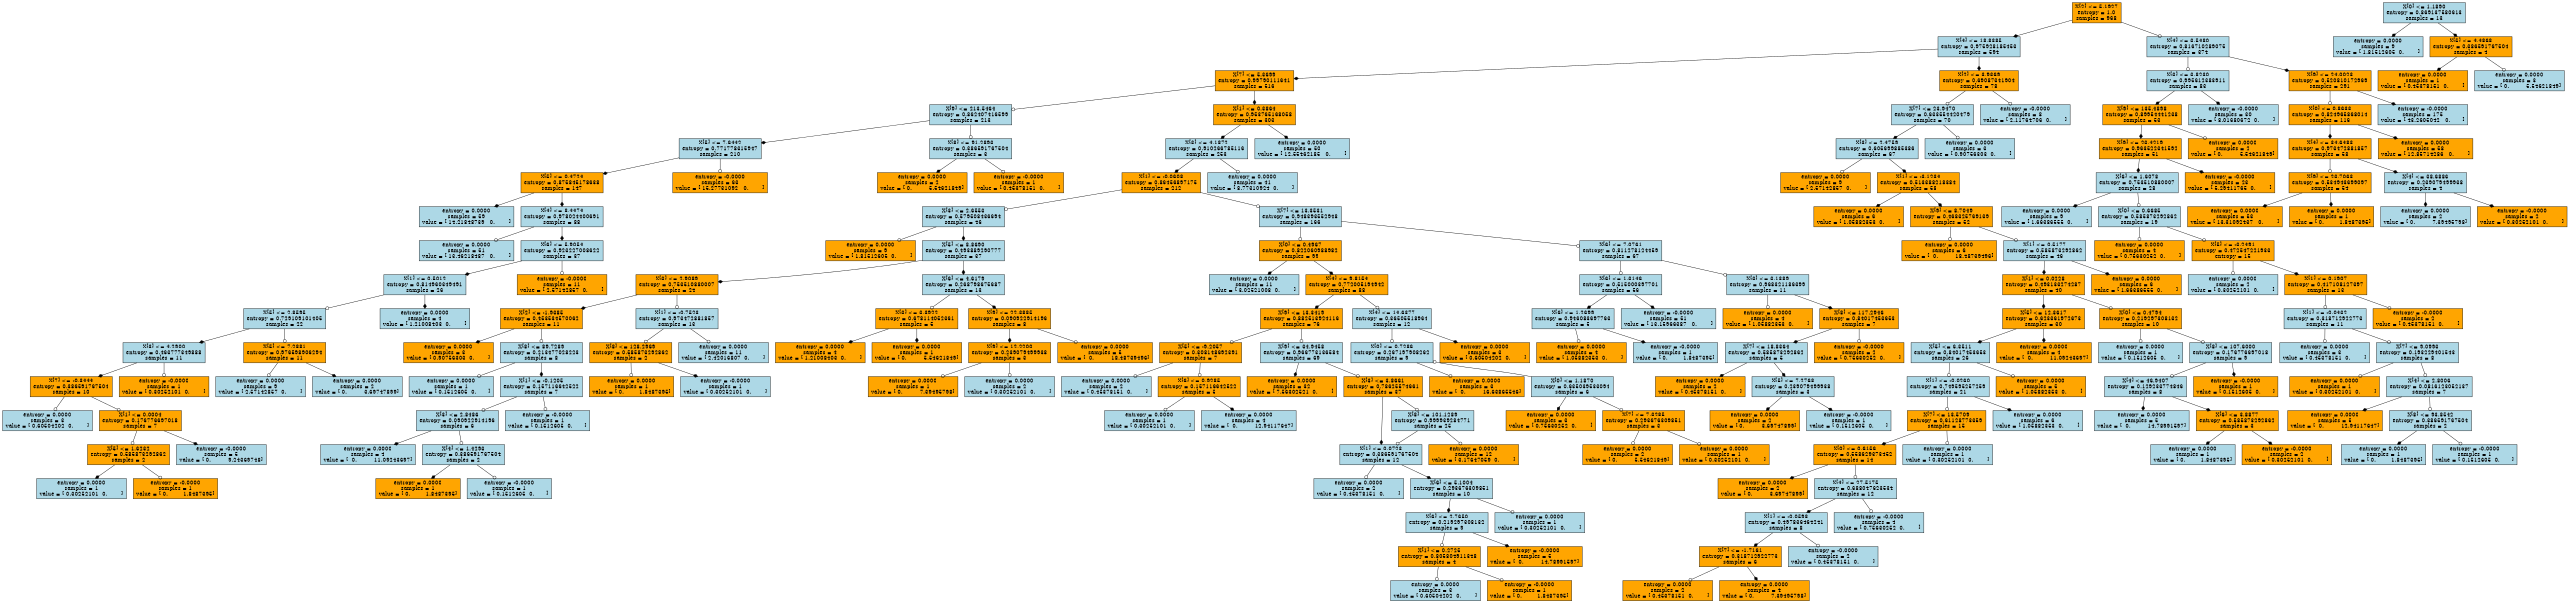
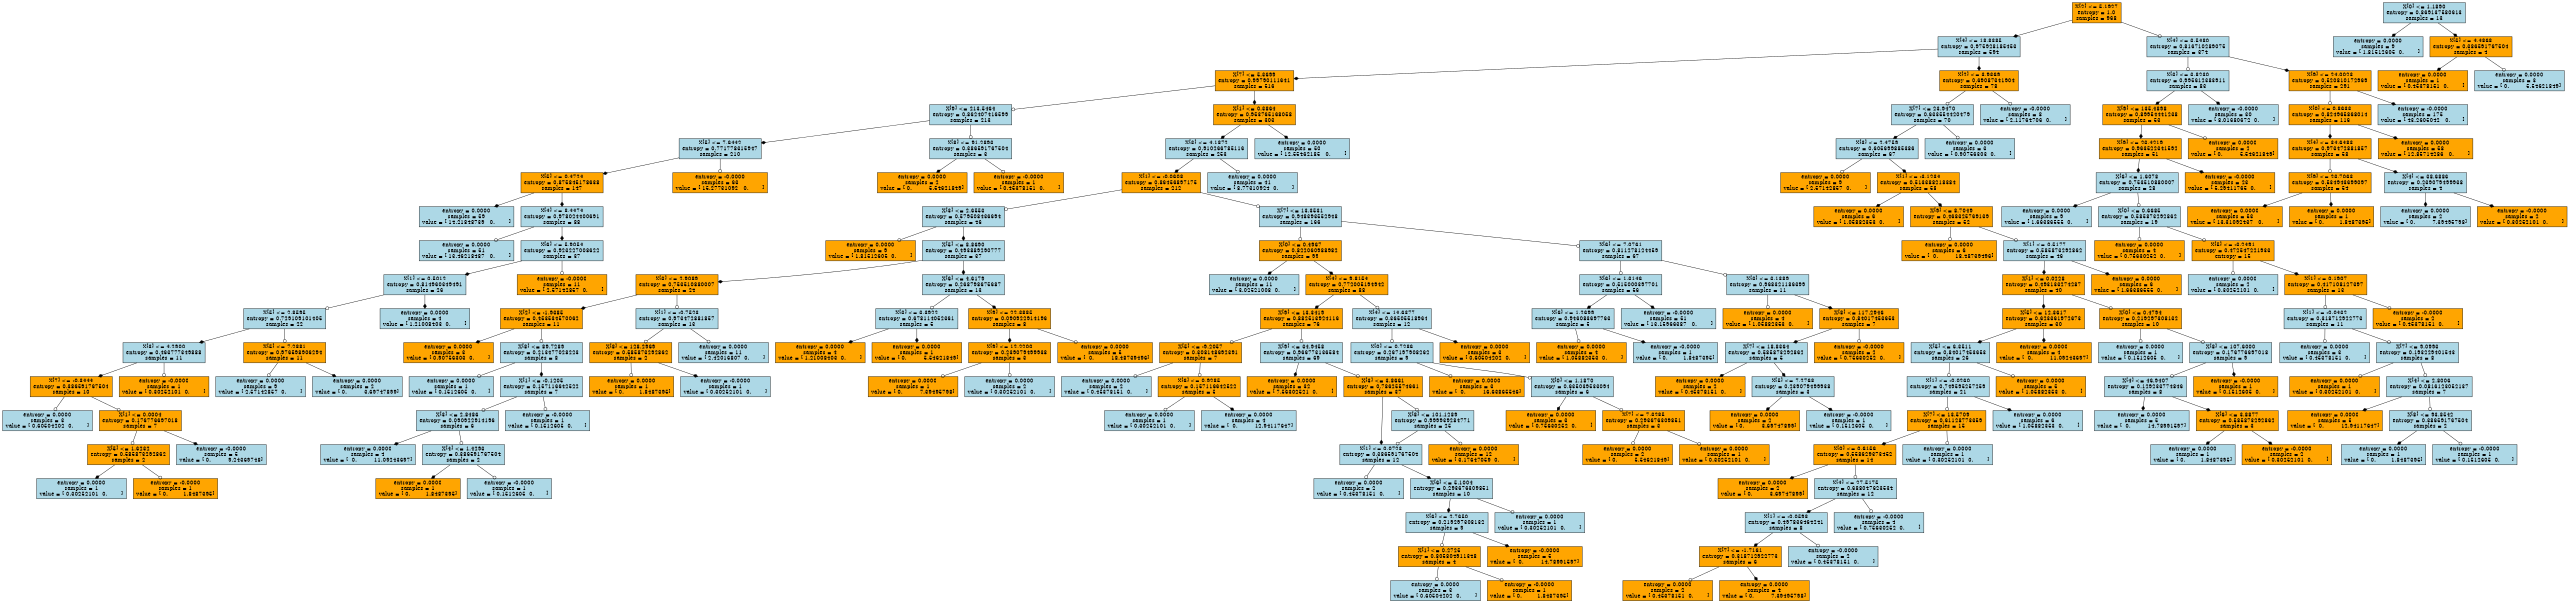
node "X[3] <= 3.3922 entropy = 0.678114052361 samples = 5": fillcolor orange -> lightblue
edge "X[0] <= 1.1870 entropy = 0.635039533094 samples = 6" -> "X[0] <= 0.7286 entropy = 0.267197908262 samples = 9": reversed
